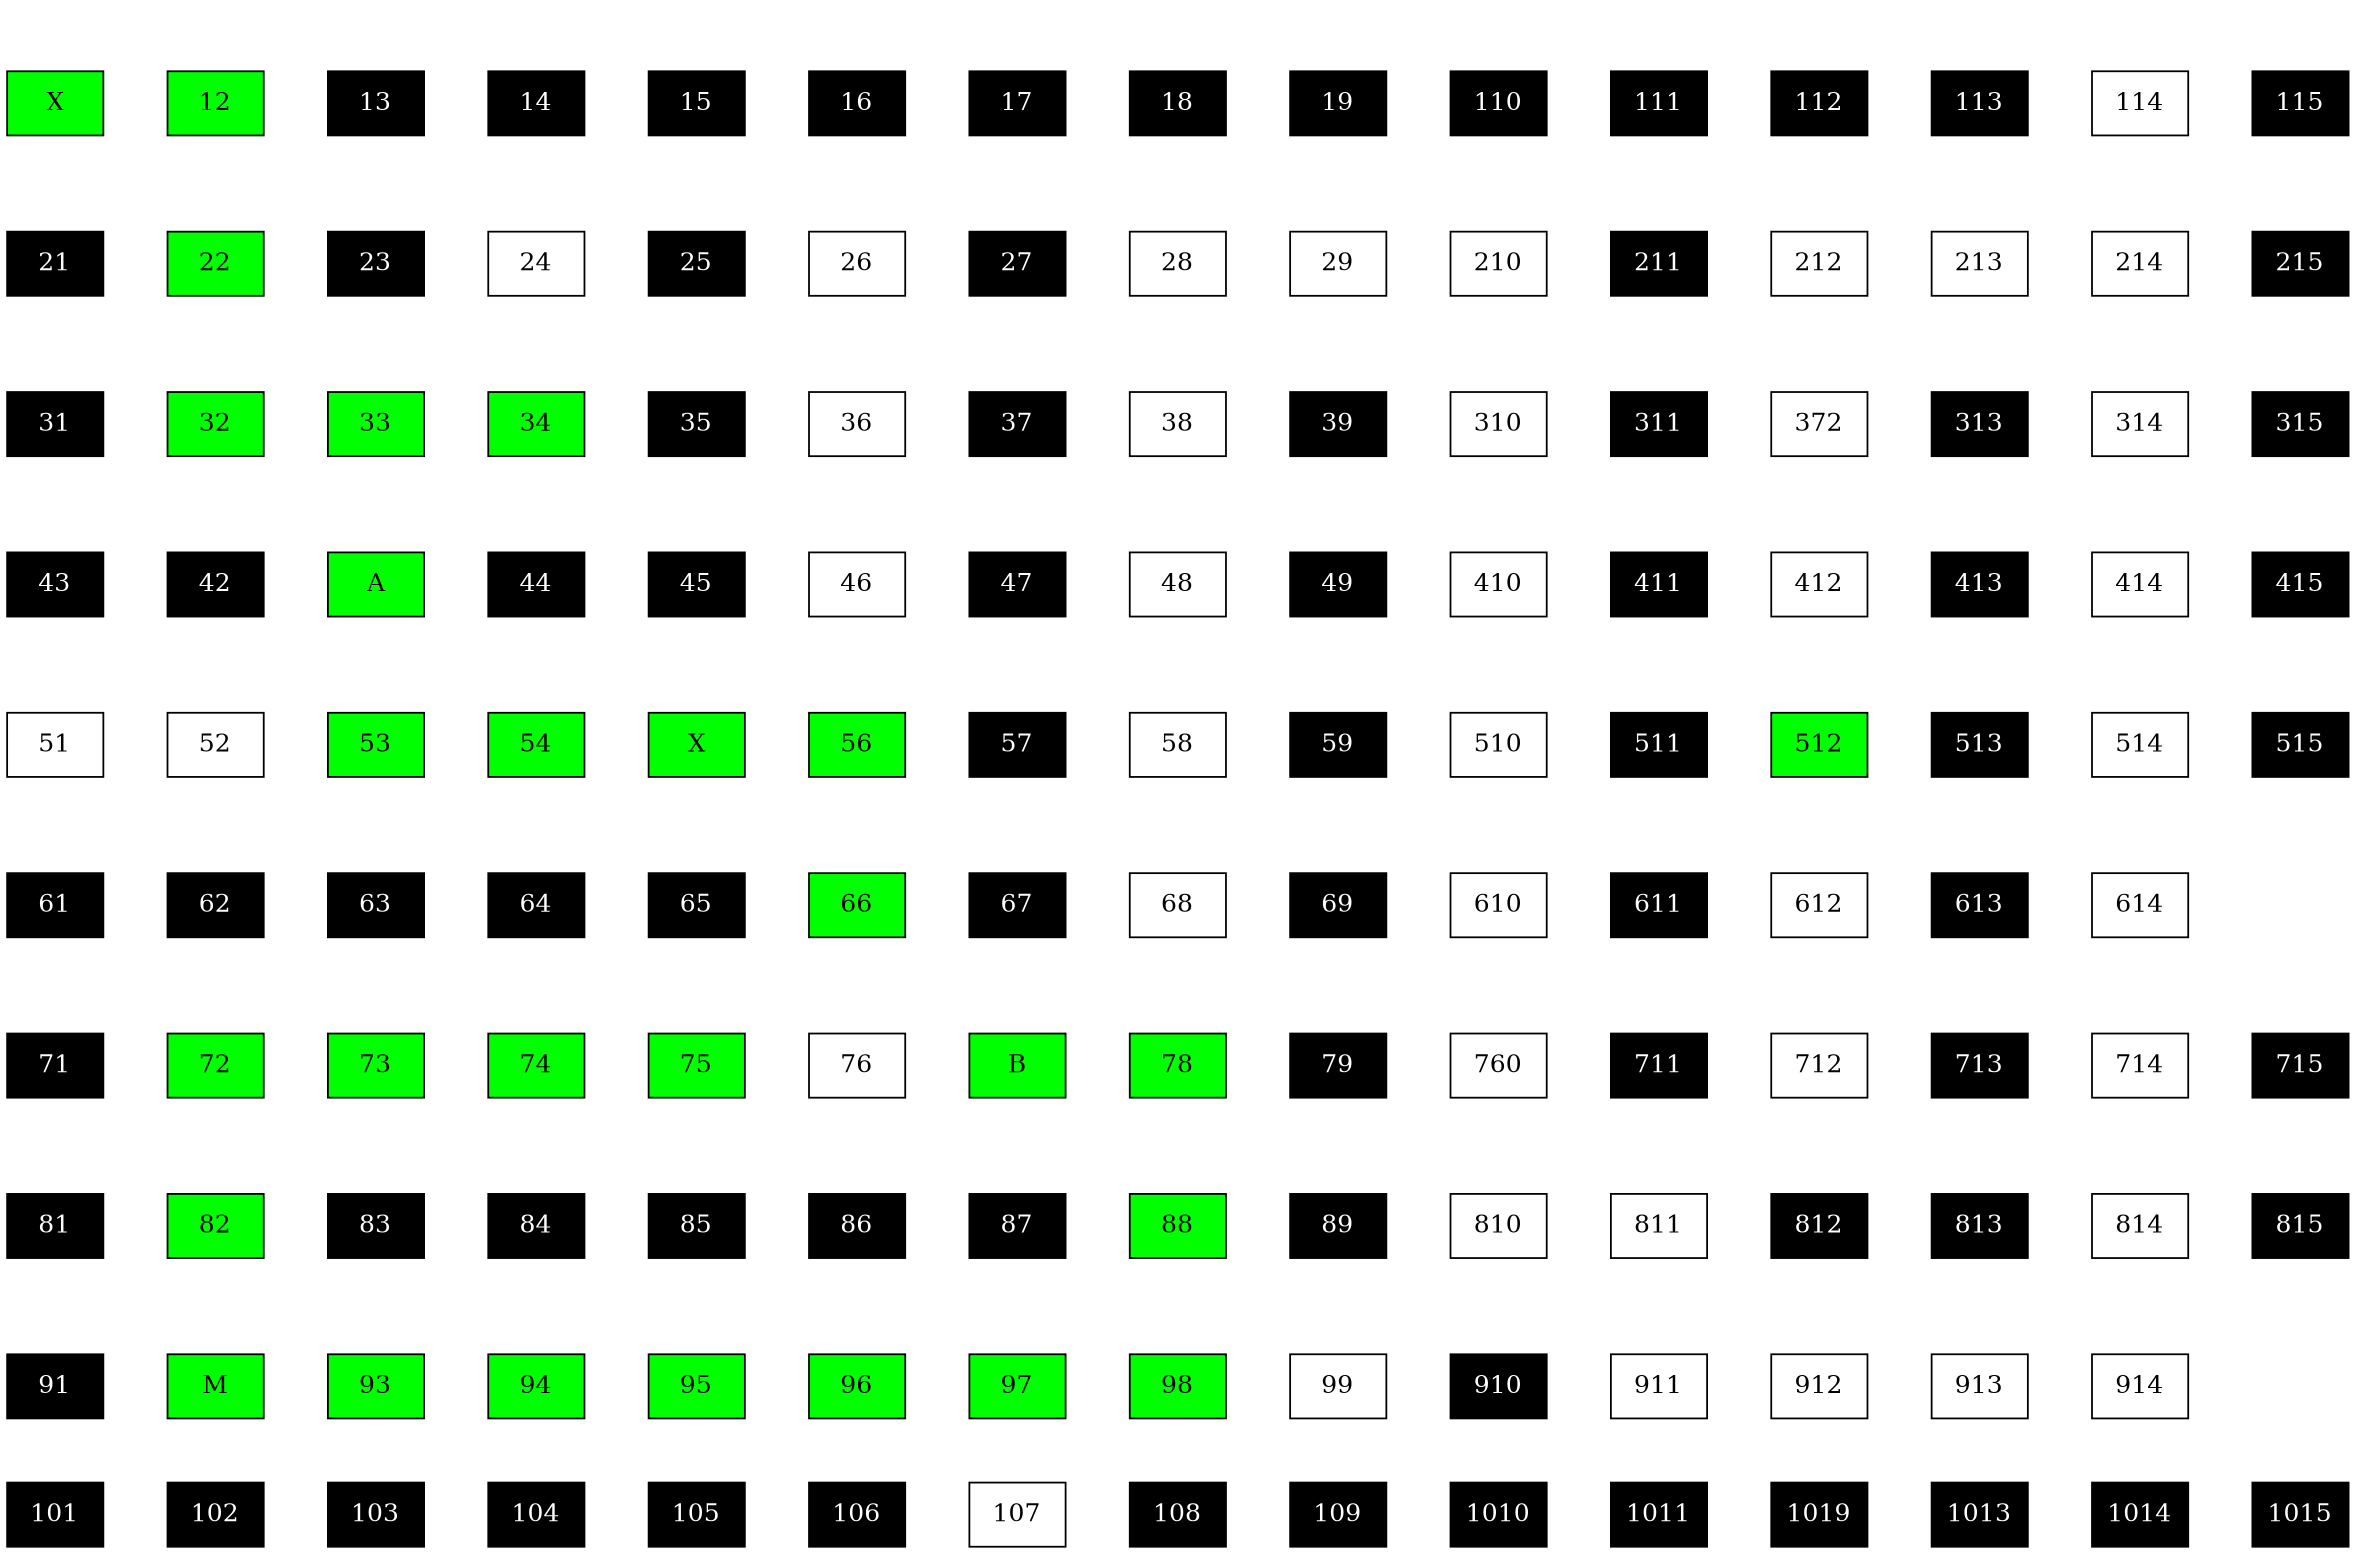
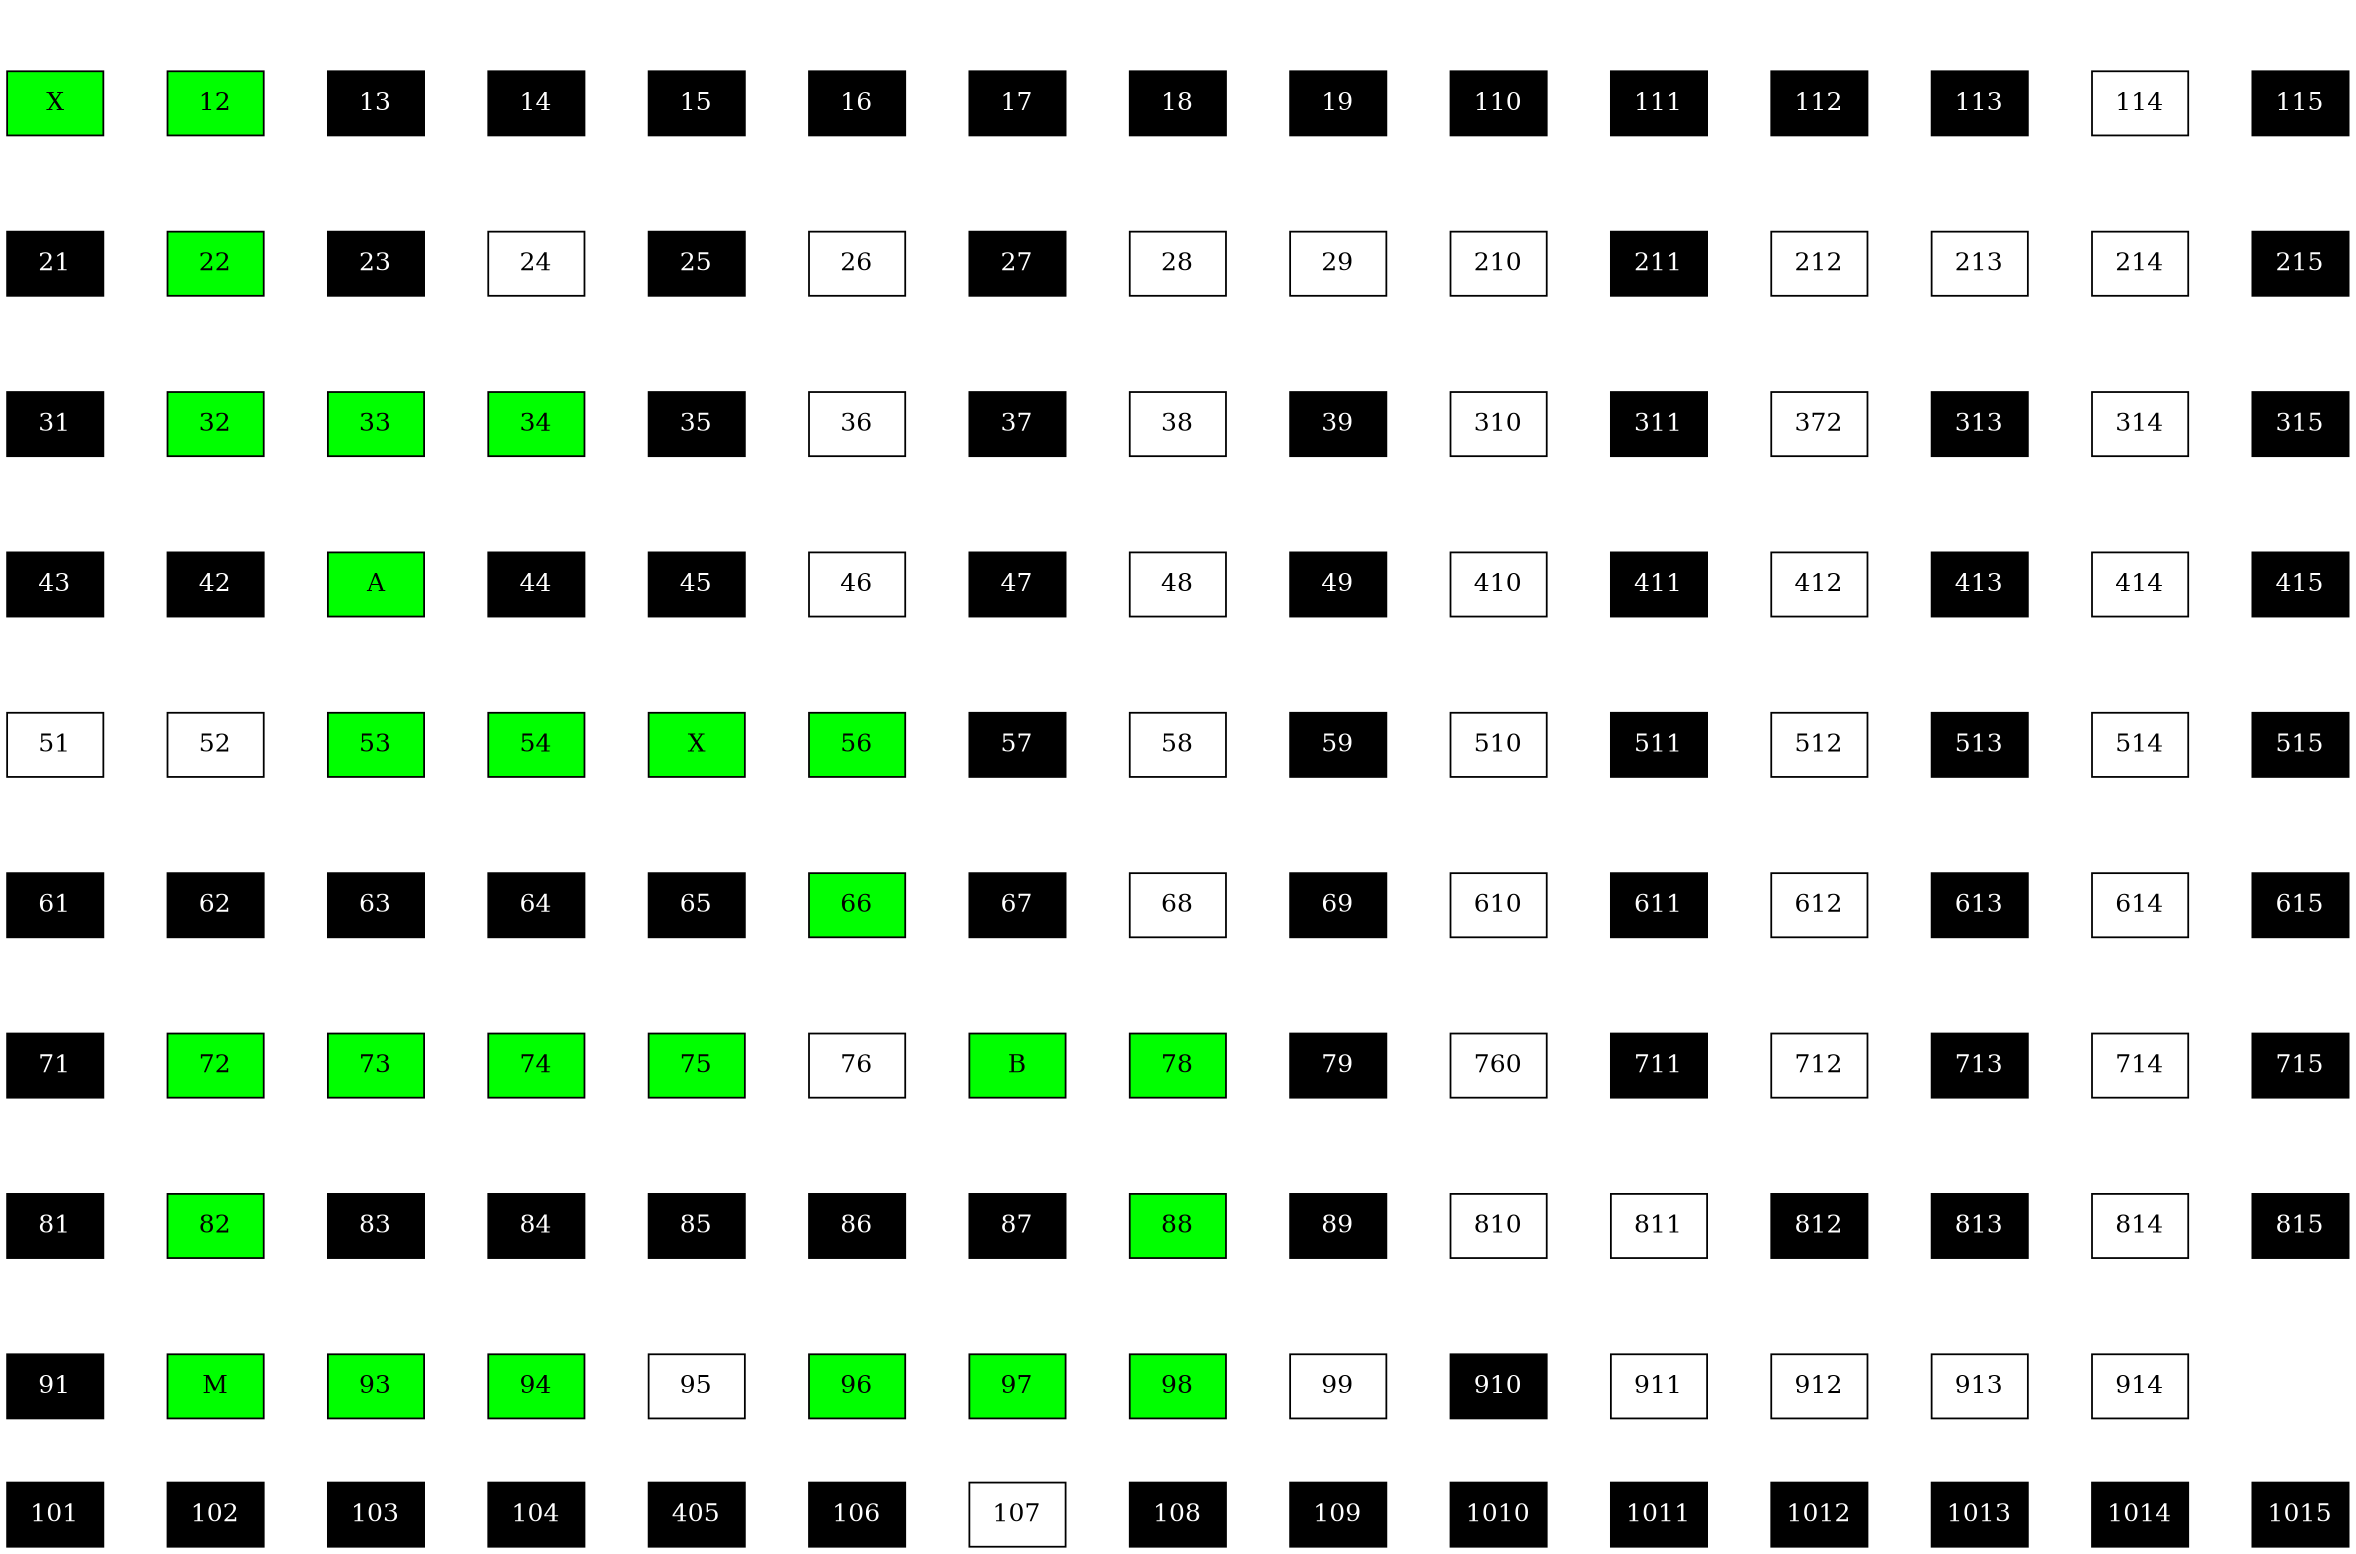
node "512": fillcolor green -> white
node "615": added
node "95": fillcolor green -> white
node "105": label "105" -> "405"
node "1019": label "1019" -> "1012"
